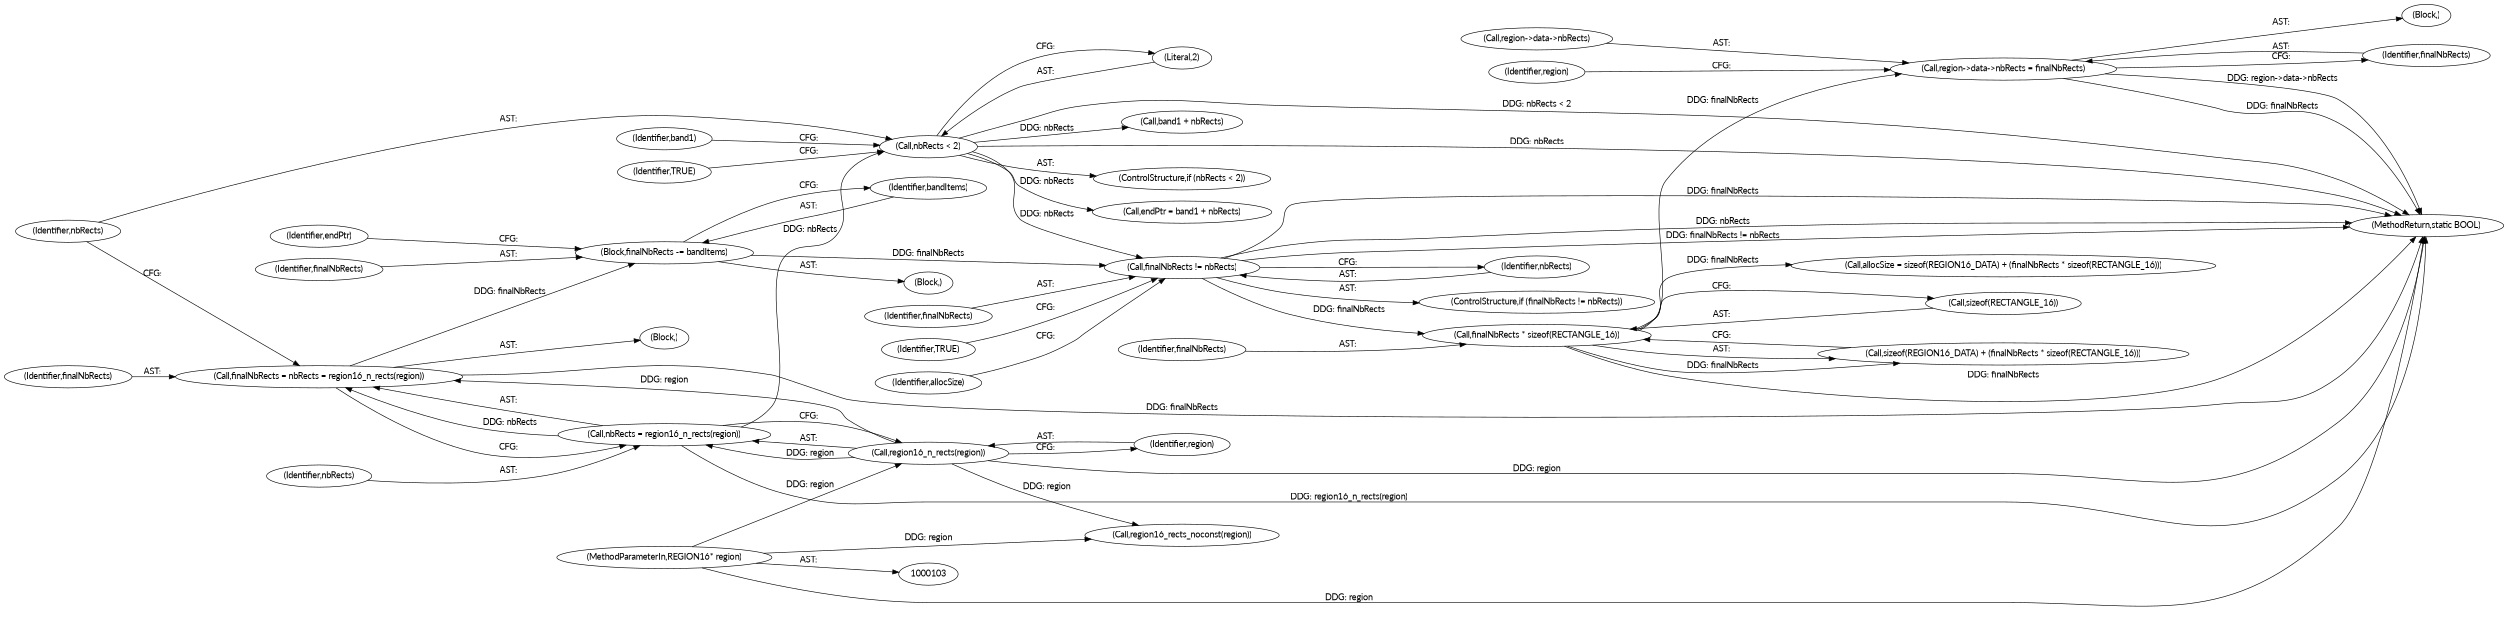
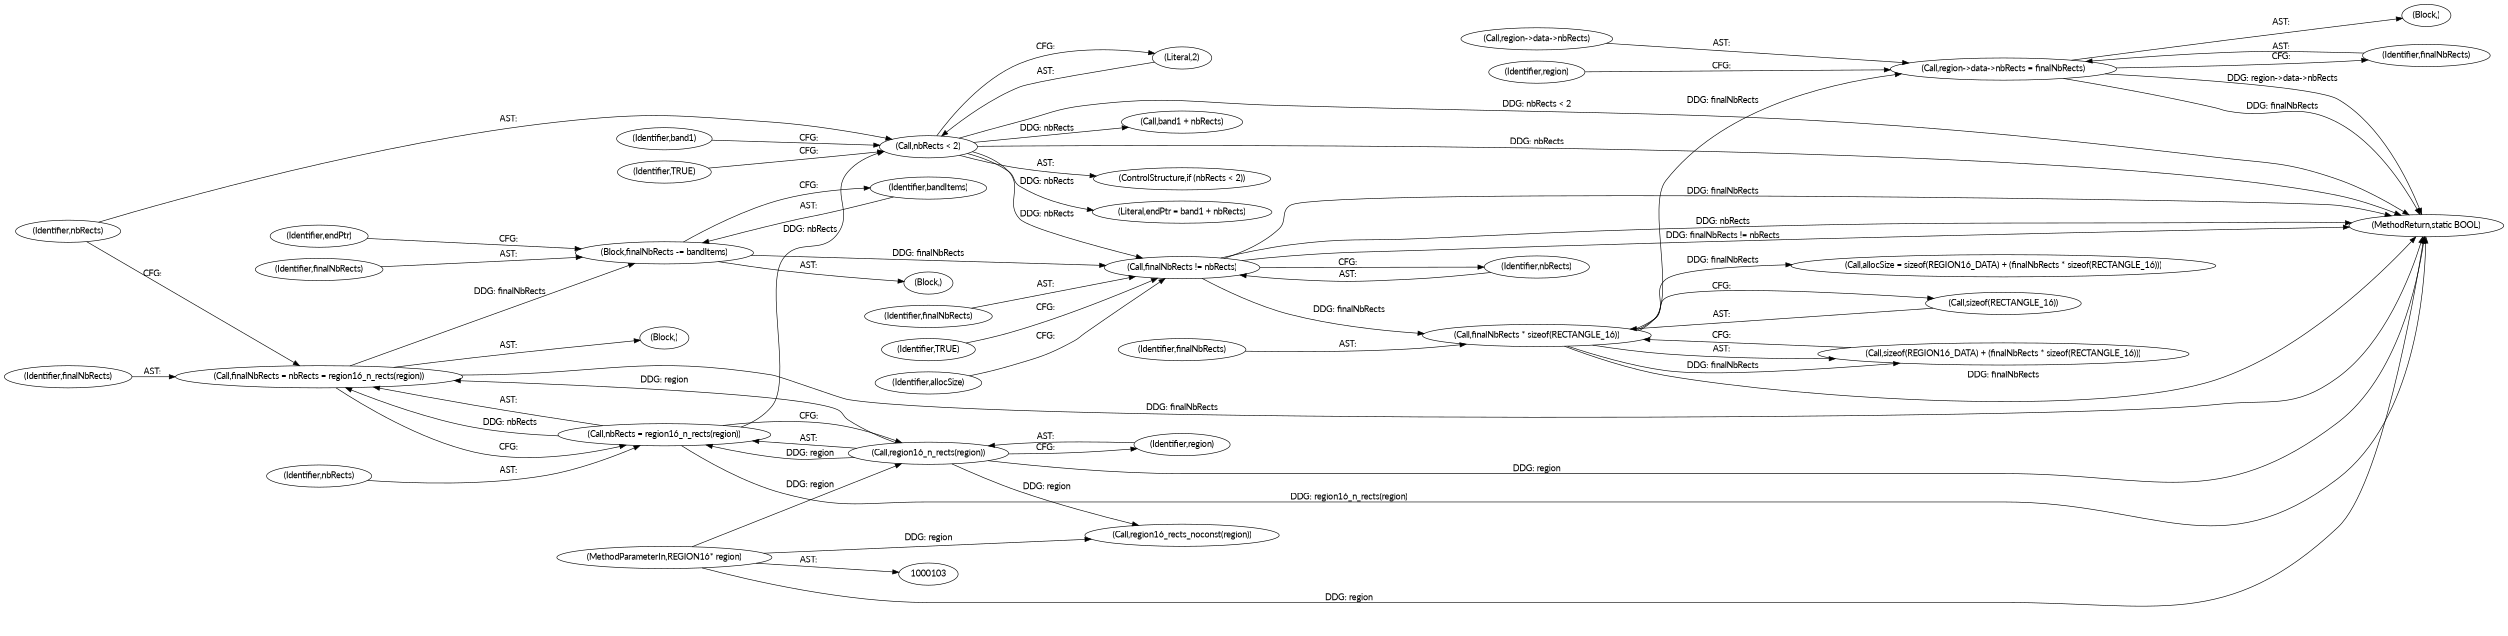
node "(Call,endPtr = band1 + nbRects)": label "(Call,endPtr = band1 + nbRects)" -> "(Literal,endPtr = band1 + nbRects)"
node "(ControlStructure,if (finalNbRects != nbRects))": removed
